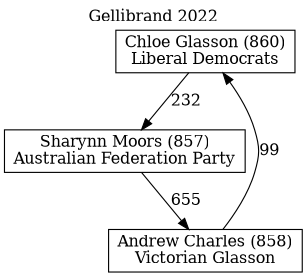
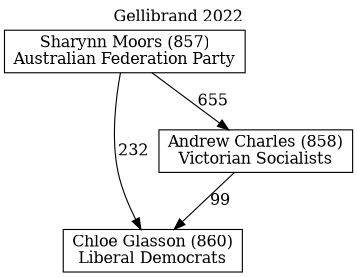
edge "Chloe Glasson (860) Liberal Democrats" -> "Sharynn Moors (857) Australian Federation Party": reversed
node "Andrew Charles (858) Victorian Glasson": label "Andrew Charles (858) Victorian Glasson" -> "Andrew Charles (858) Victorian Socialists"
